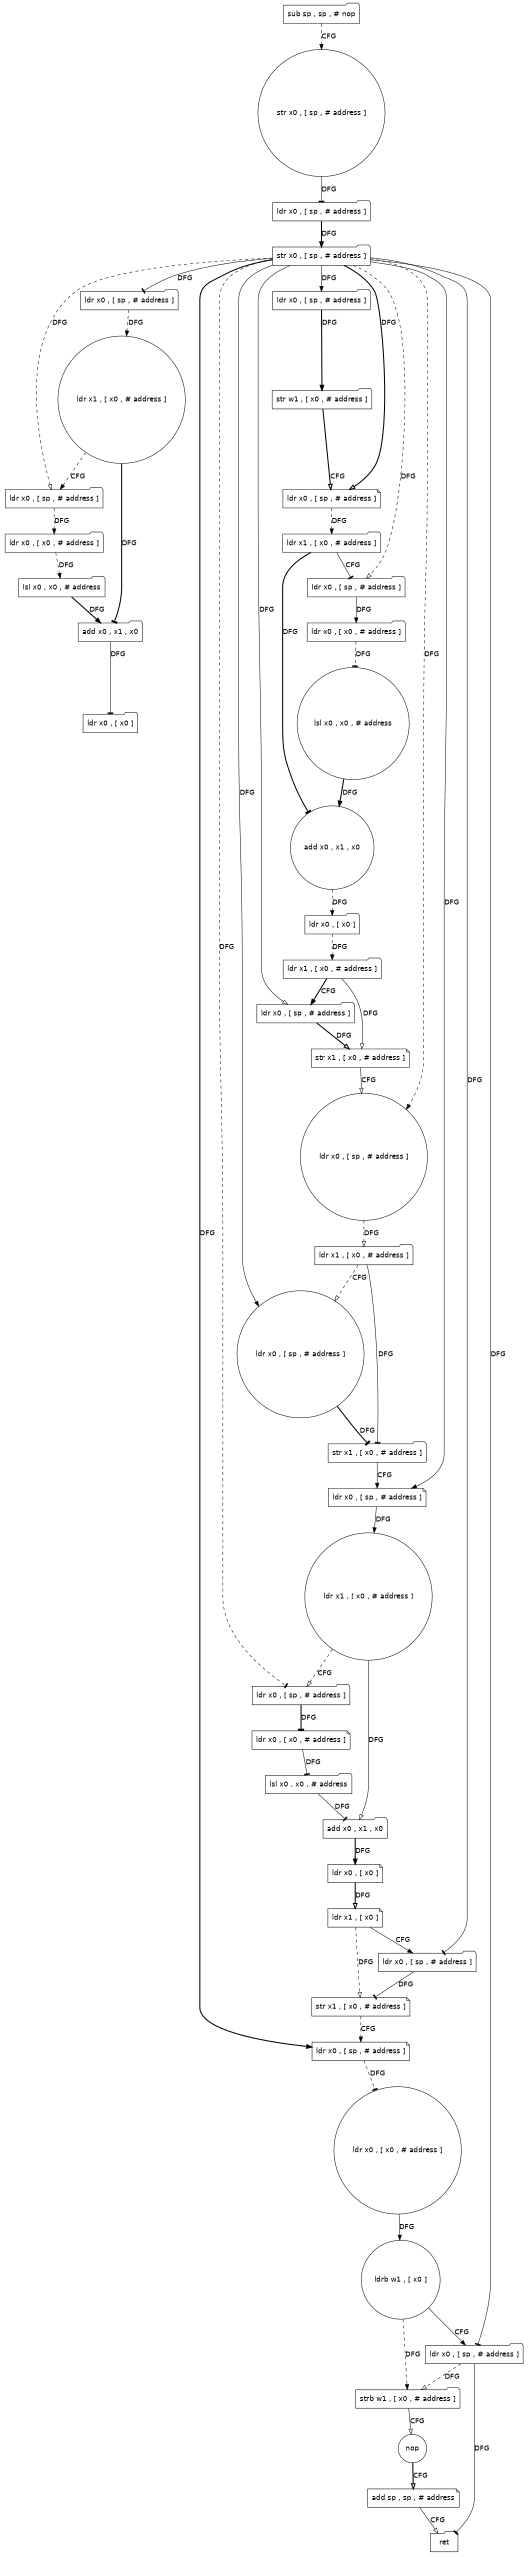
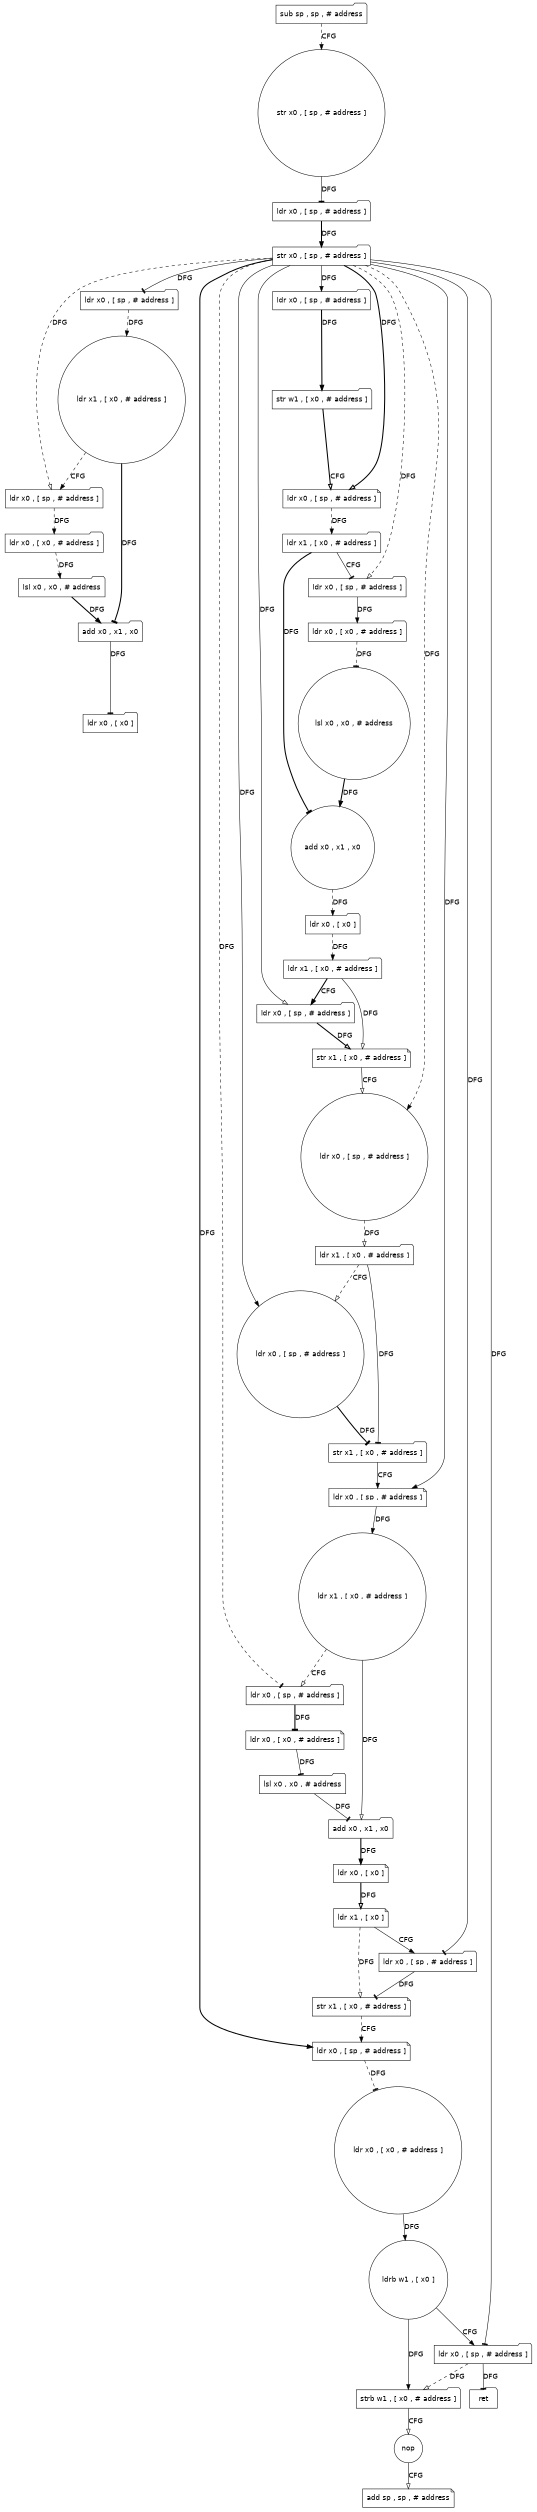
node "sub sp , sp , # nop": label "sub sp , sp , # nop" -> "sub sp , sp , # address"
edge "ldrb w1 , [ x0 ]" -> "strb w1 , [ x0 , # address ]": style dashed -> solid
edge "nop" -> "add sp , sp , # address": style bold -> solid
edge "add sp , sp , # address" -> "ret": removed, label "CFG"
